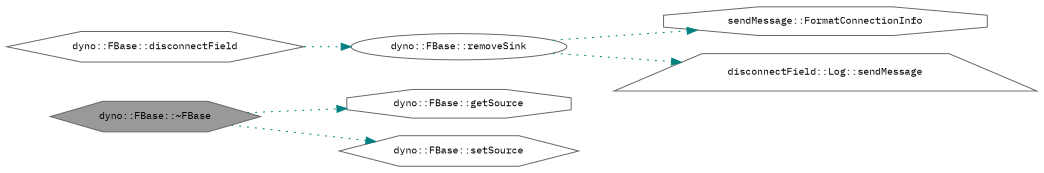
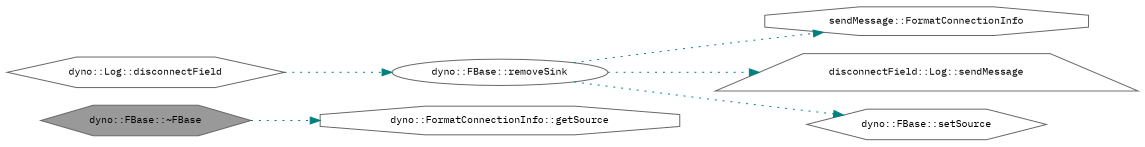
node "dyno::FBase::disconnectField": label "dyno::FBase::disconnectField" -> "dyno::Log::disconnectField"
node "dyno::FBase::getSource": label "dyno::FBase::getSource" -> "dyno::FormatConnectionInfo::getSource"
edge "dyno::FBase::~FBase" -> "dyno::FBase::setSource": now "dyno::FBase::removeSink" -> "dyno::FBase::setSource"
